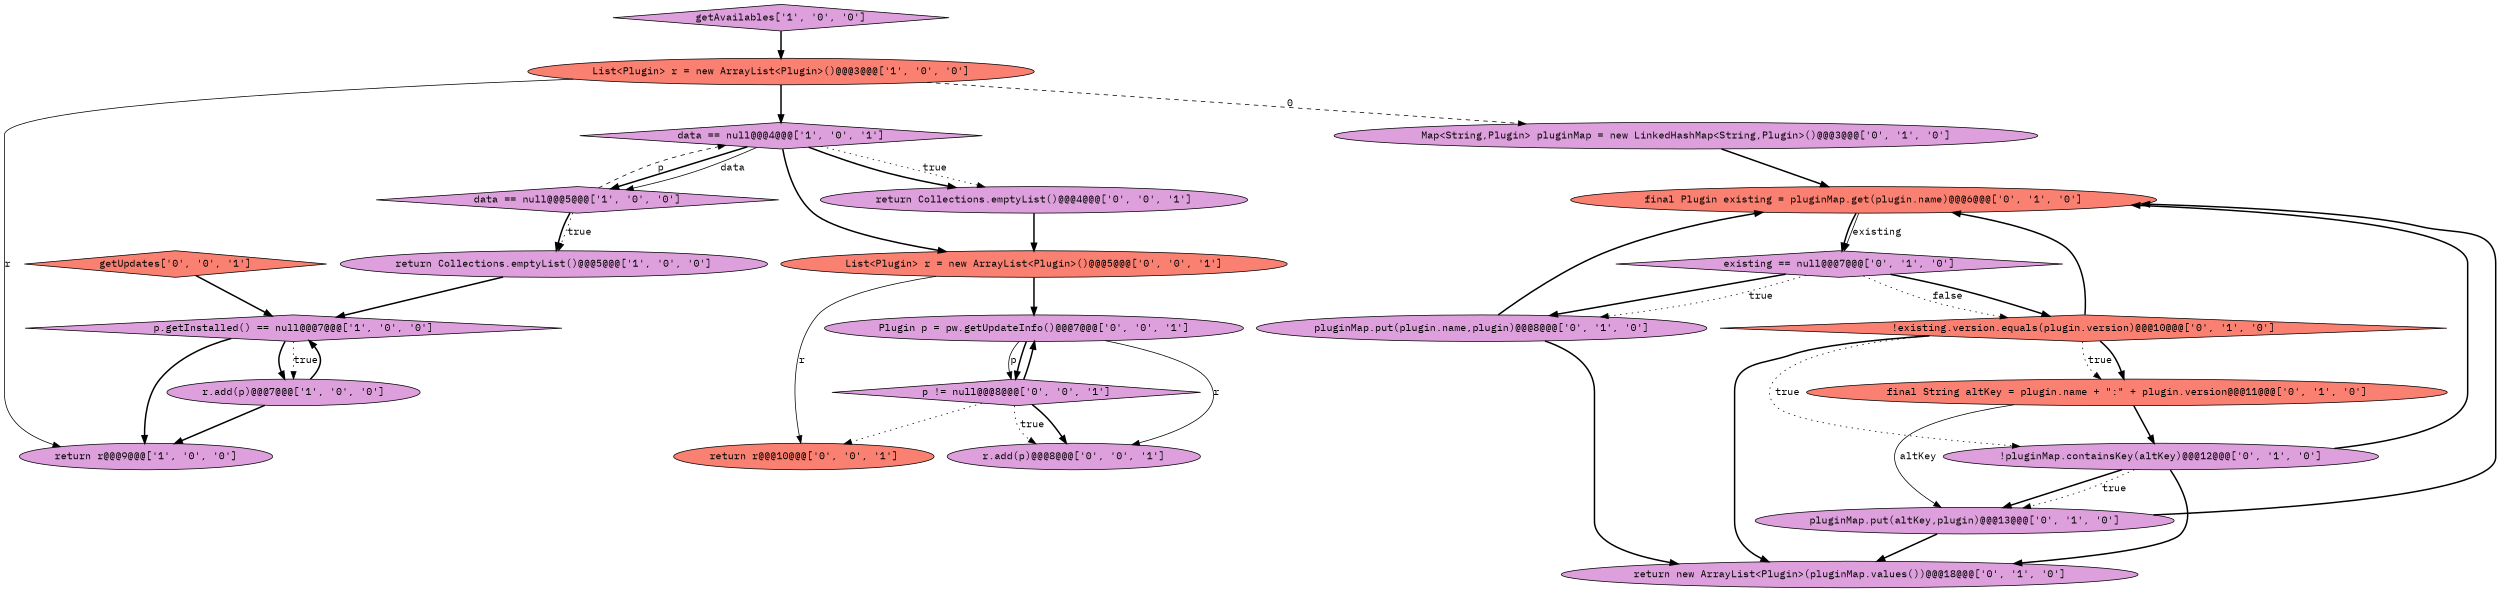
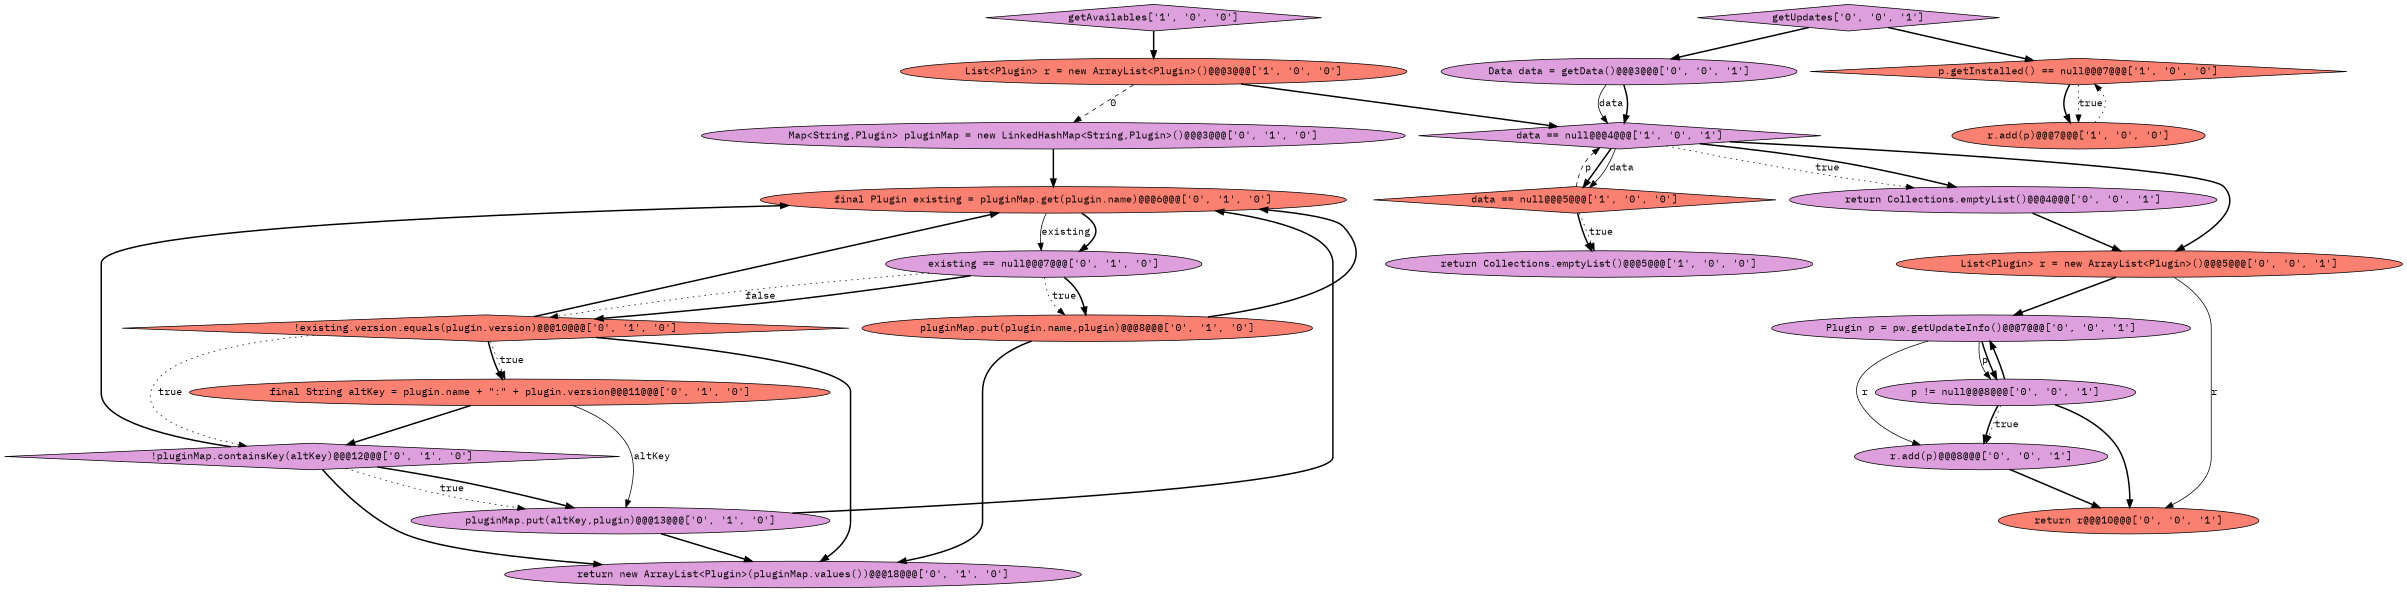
node "Data data = getData()@@@3@@@['0', '0', '1']": added
node "data == null@@@5@@@['1', '0', '0']": fillcolor plum -> salmon
node "getUpdates['0', '0', '1']": fillcolor salmon -> plum
node "existing == null@@@7@@@['0', '1', '0']": shape diamond -> ellipse
edge "return Collections.emptyList()@@@5@@@['1', '0', '0']" -> "p.getInstalled() == null@@@7@@@['1', '0', '0']": removed
node "p.getInstalled() == null@@@7@@@['1', '0', '0']": fillcolor plum -> salmon
node "pluginMap.put(plugin.name,plugin)@@@8@@@['0', '1', '0']": fillcolor plum -> salmon
edge "r.add(p)@@@7@@@['1', '0', '0']" -> "p.getInstalled() == null@@@7@@@['1', '0', '0']": style bold -> dotted
node "r.add(p)@@@7@@@['1', '0', '0']": fillcolor plum -> salmon
node "p != null@@@8@@@['0', '0', '1']": shape diamond -> ellipse
edge "p != null@@@8@@@['0', '0', '1']" -> "return r@@@10@@@['0', '0', '1']": style dotted -> bold
node "return r@@@9@@@['1', '0', '0']": removed
node "!pluginMap.containsKey(altKey)@@@12@@@['0', '1', '0']": shape ellipse -> diamond
edge "r.add(p)@@@8@@@['0', '0', '1']" -> "return r@@@10@@@['0', '0', '1']": added
